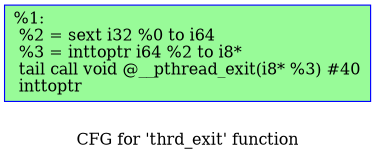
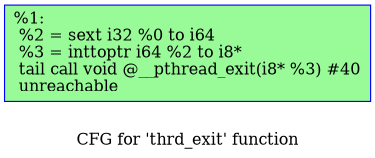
node "%1:": text "inttoptr" -> "unreachable"
